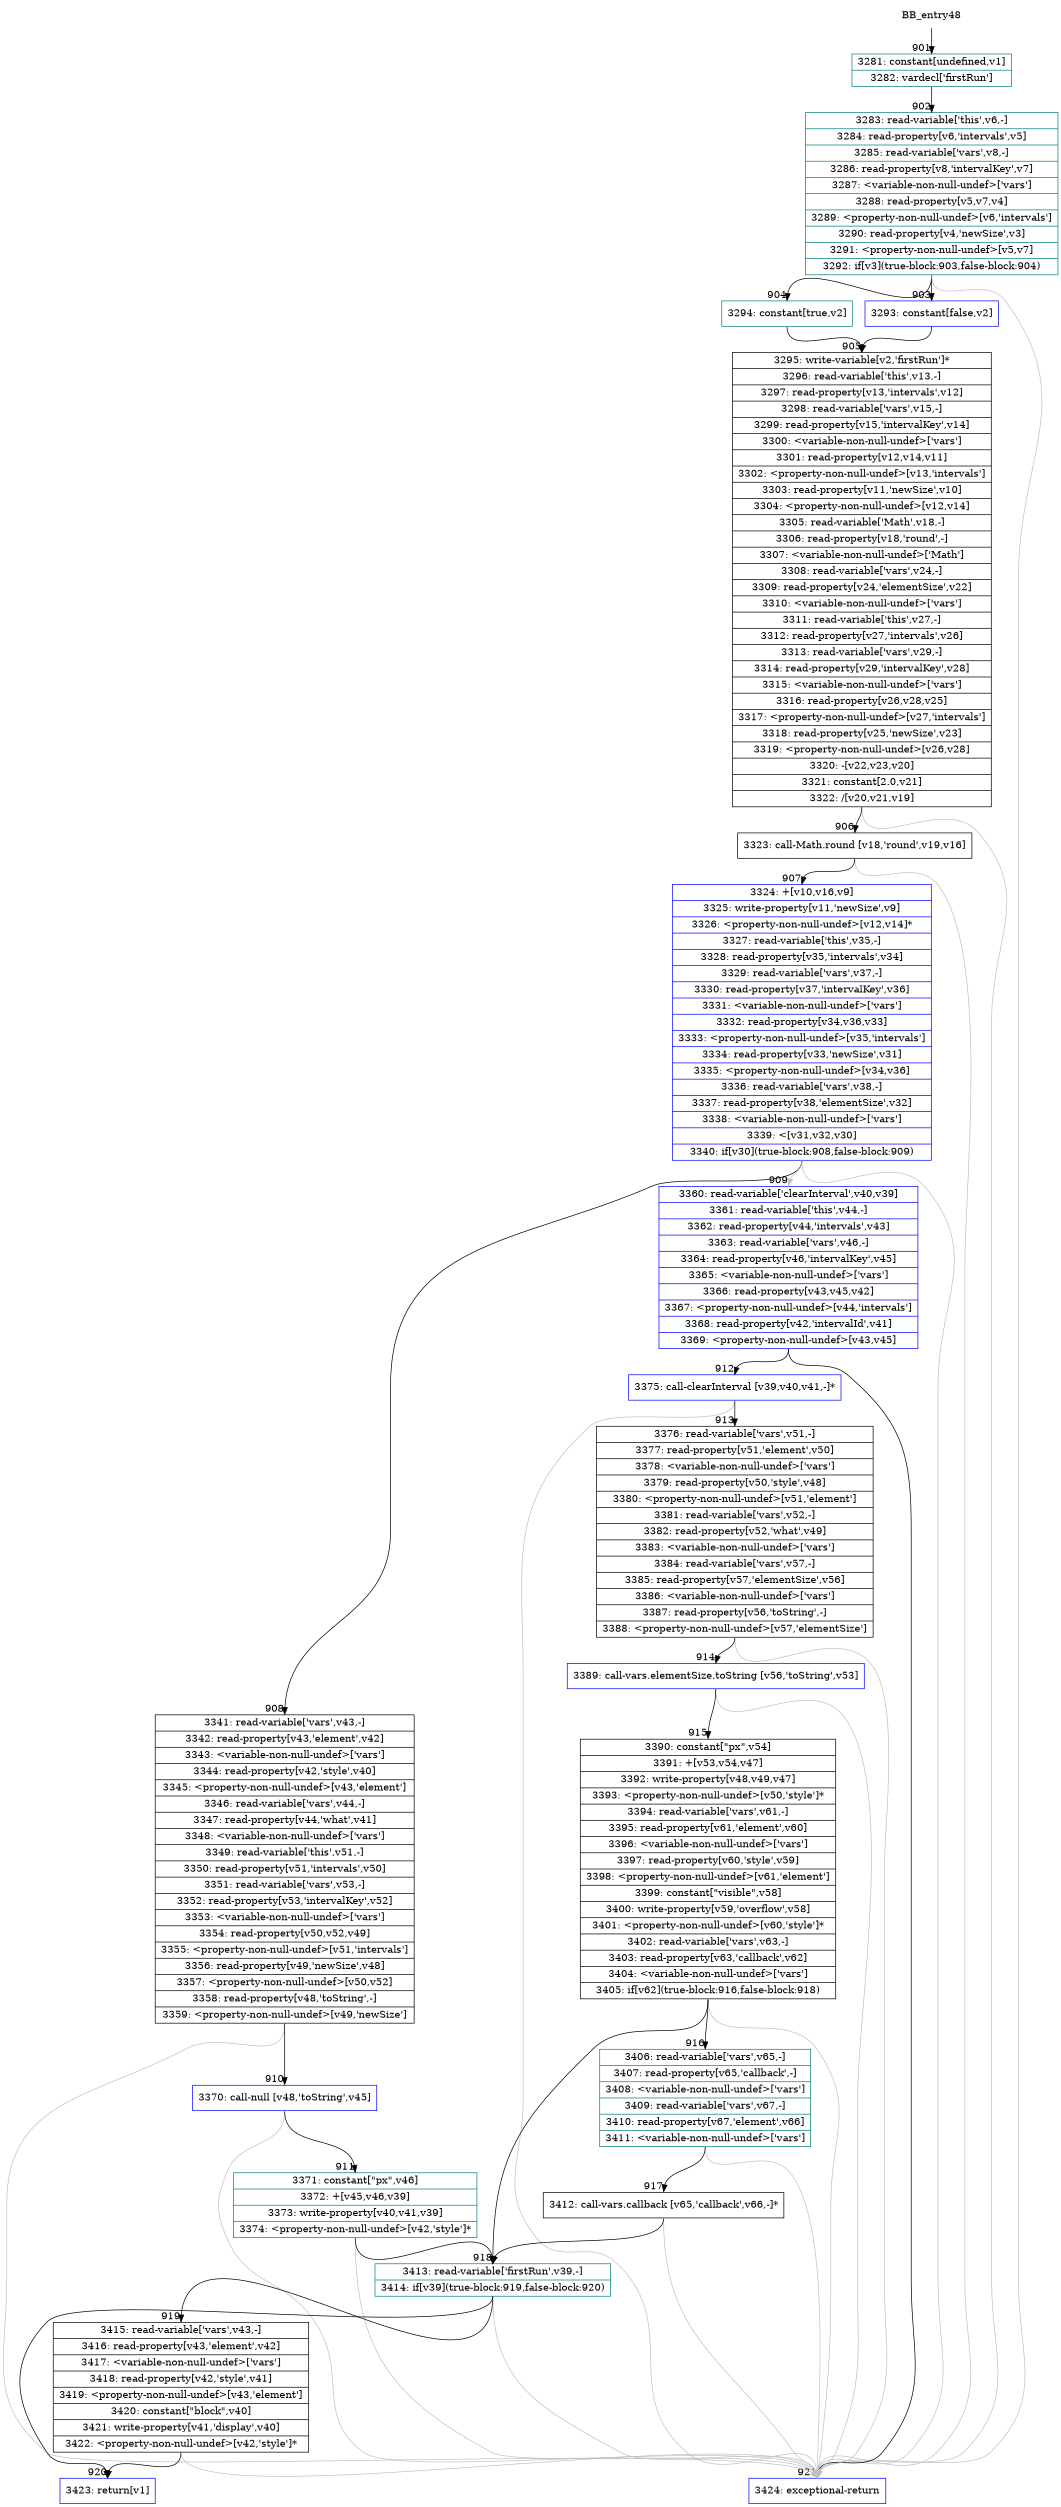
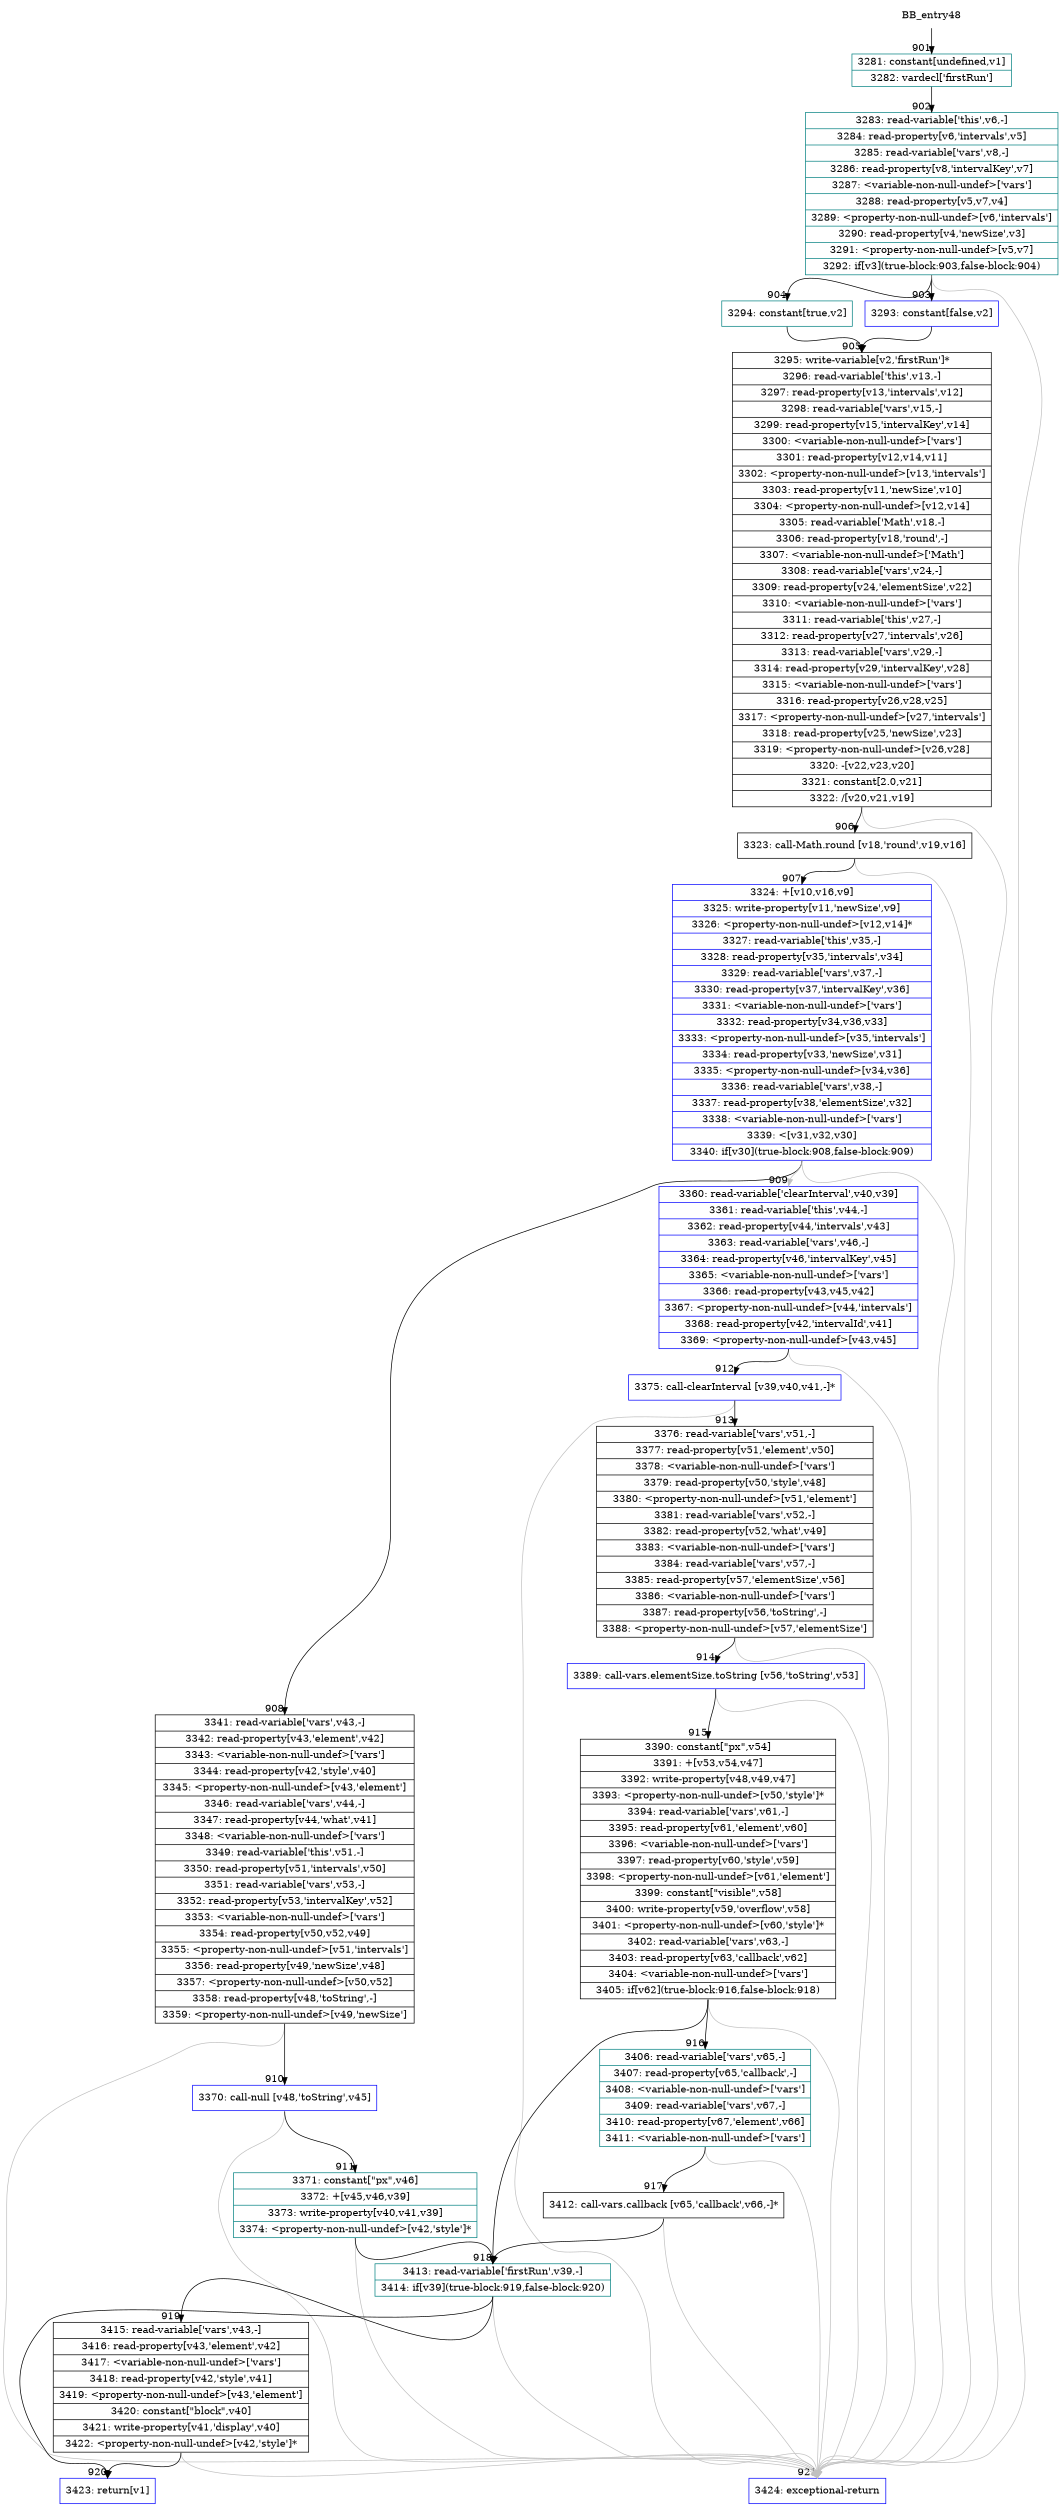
edge "3360: read-variable['clearInterval',v40,v39]" -> "3424: exceptional-return": color black -> gray
